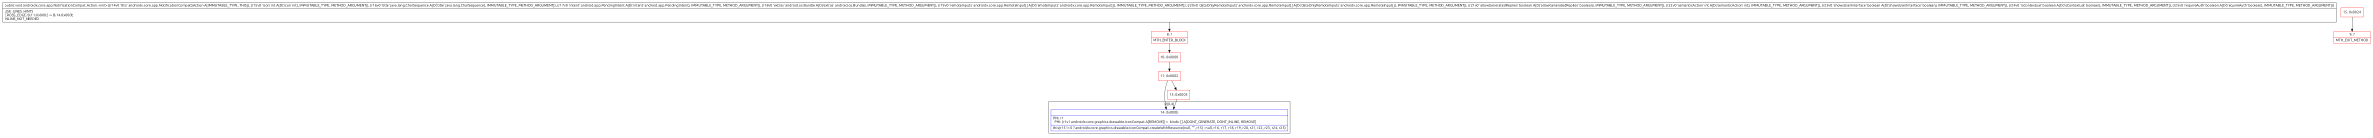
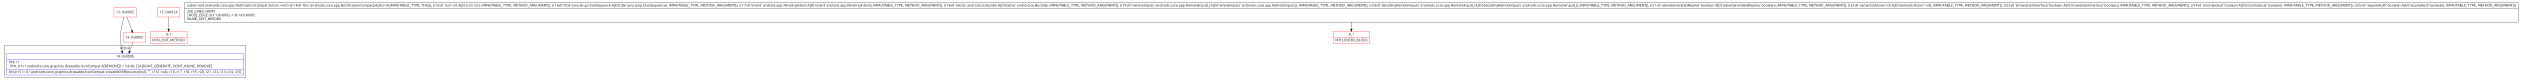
node "10: 0x0000": removed
